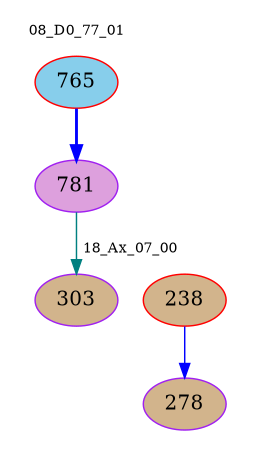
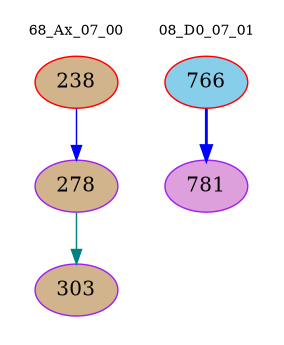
cluster "08_D0_77_01": label "08_D0_77_01" -> "08_D0_07_01"
node "765": label "765" -> "766"
edge "781" -> "303": now "278" -> "303"
cluster "18_Ax_07_00": label "18_Ax_07_00" -> "68_Ax_07_00"
